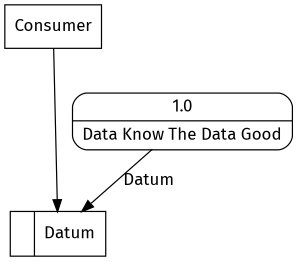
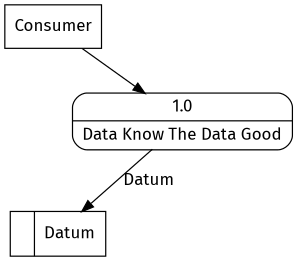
edge "Consumer" -> "Datum": now "Consumer" -> "1.0"
